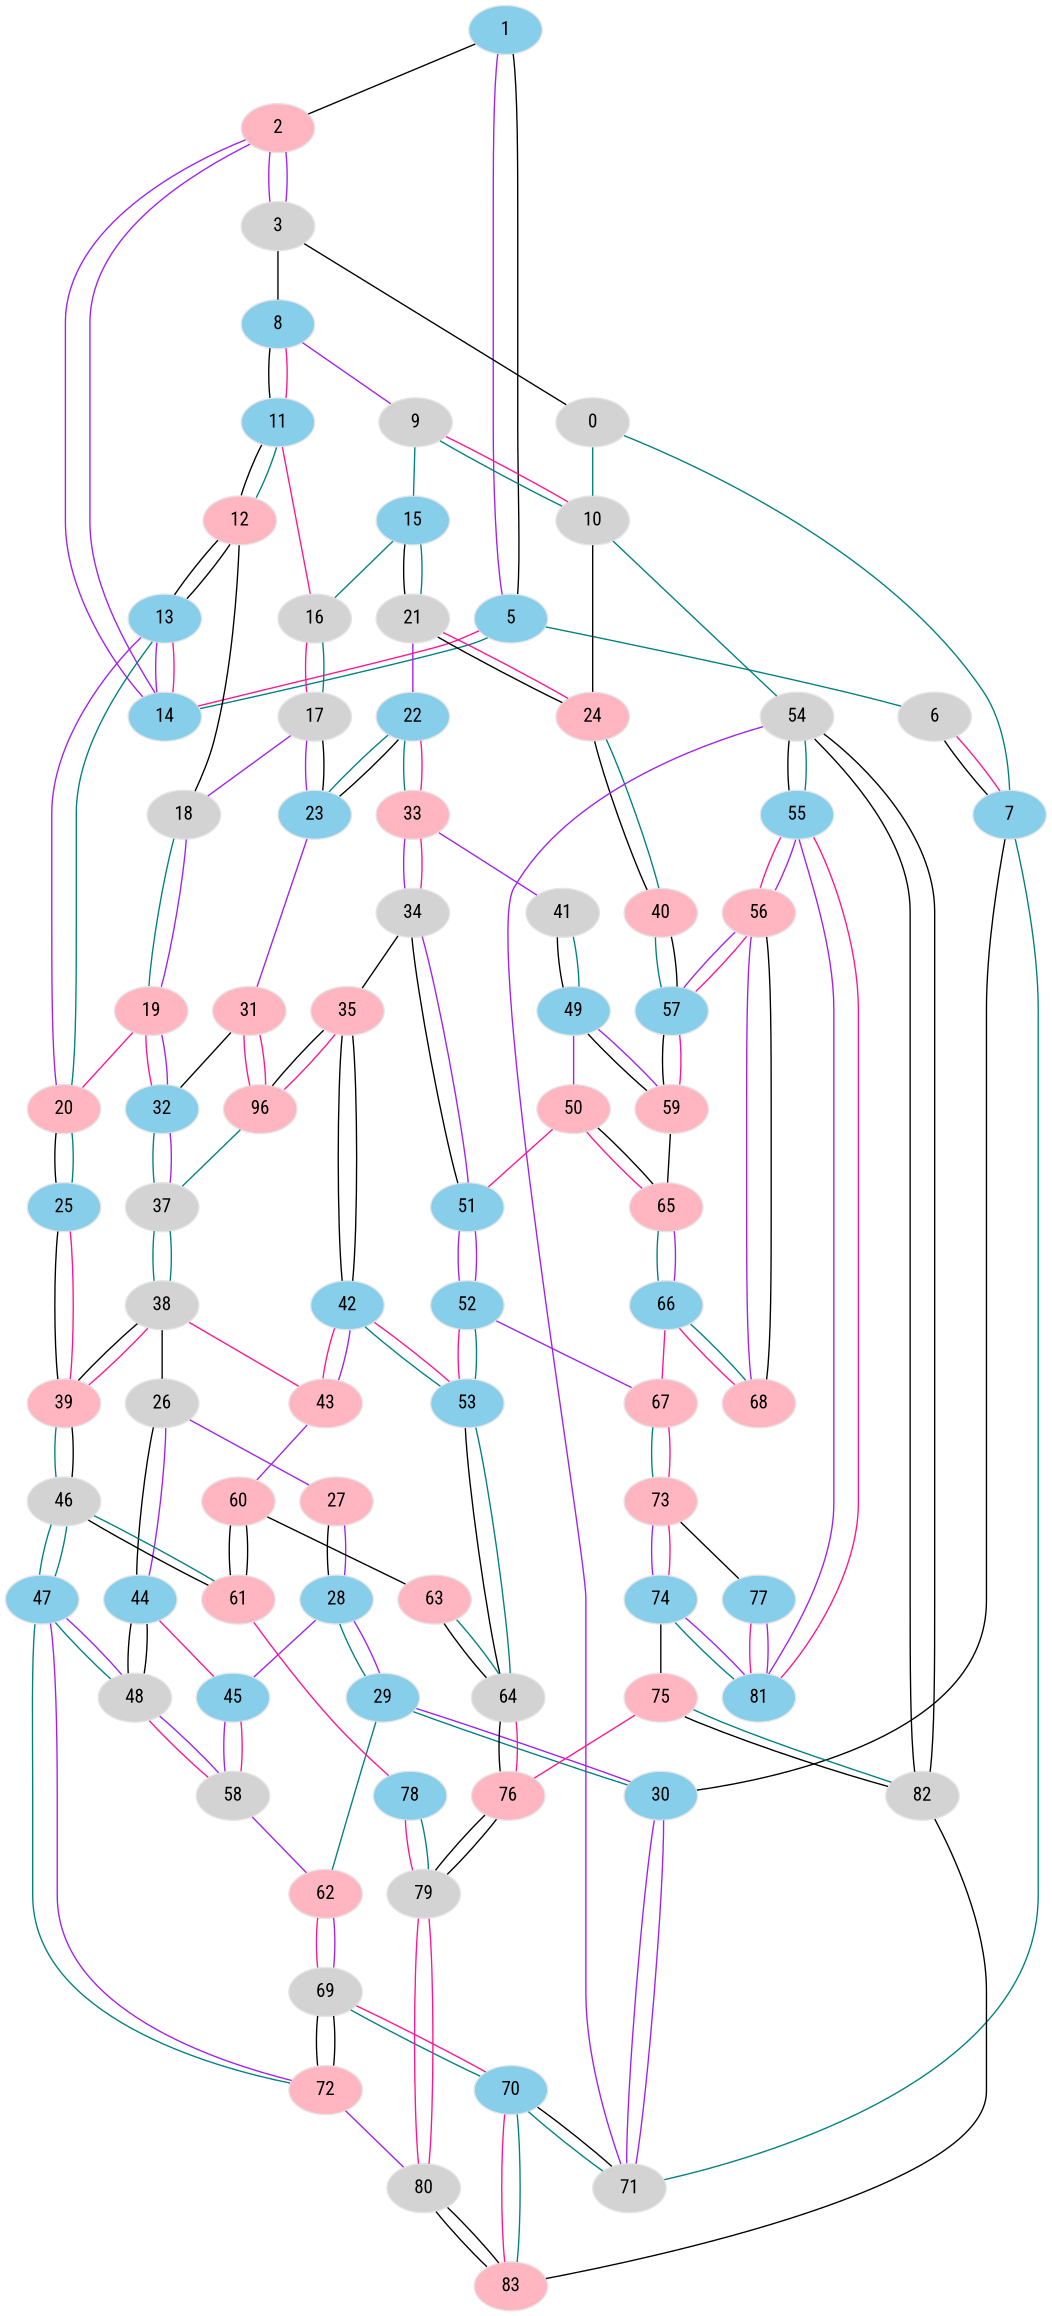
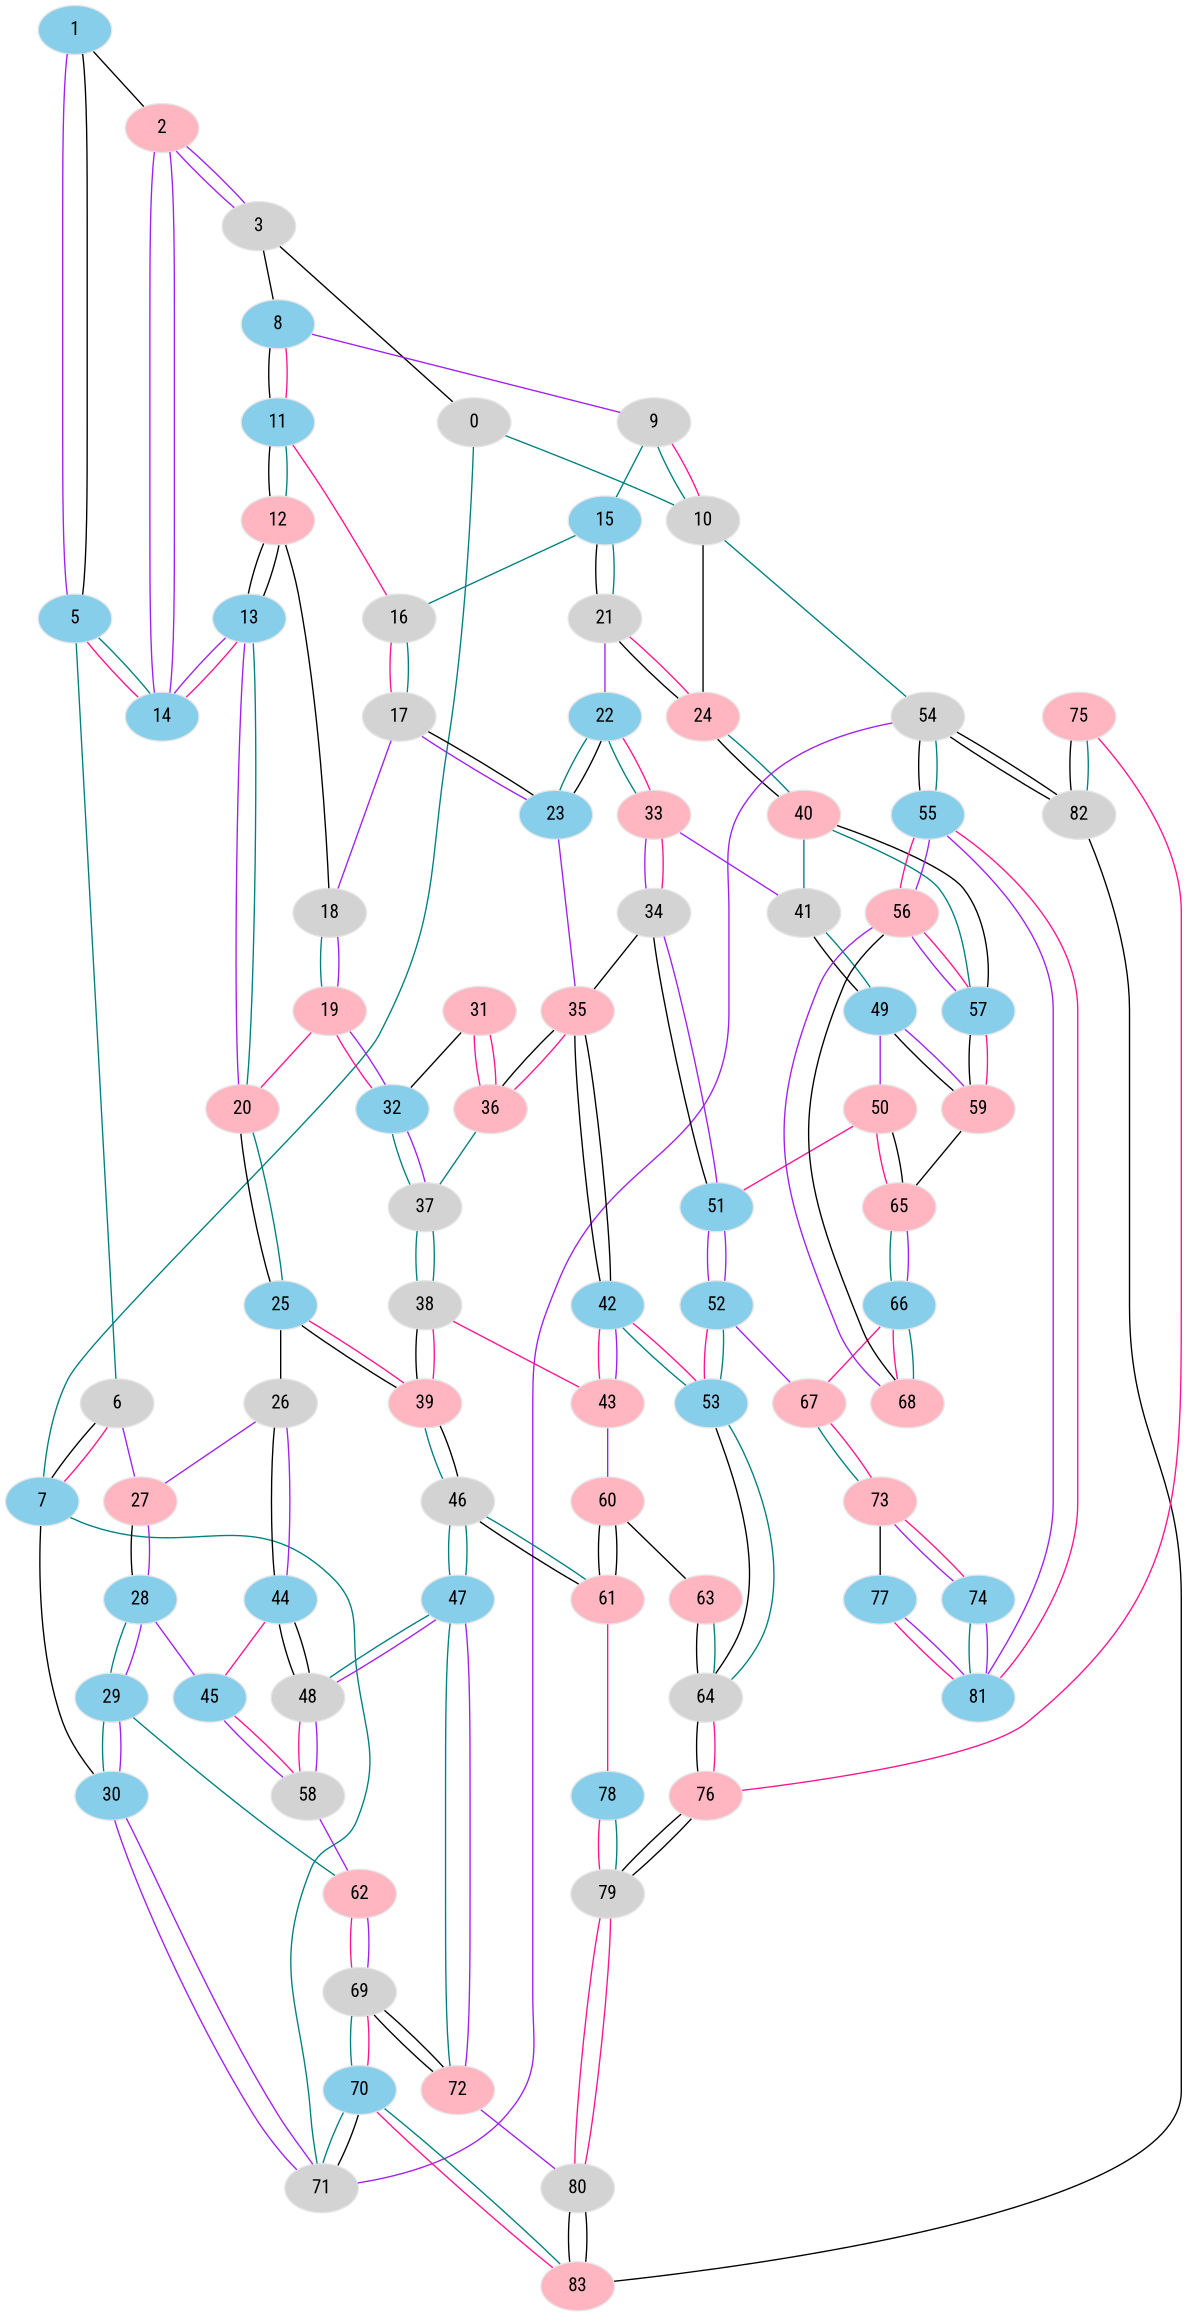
edge "40" -- "41": added
edge "23" -- "31": now "23" -- "35"
node "96": label "96" -> "36"
edge "38" -- "26": now "25" -- "26"
edge "6" -- "27": added
edge "74" -- "75": removed
